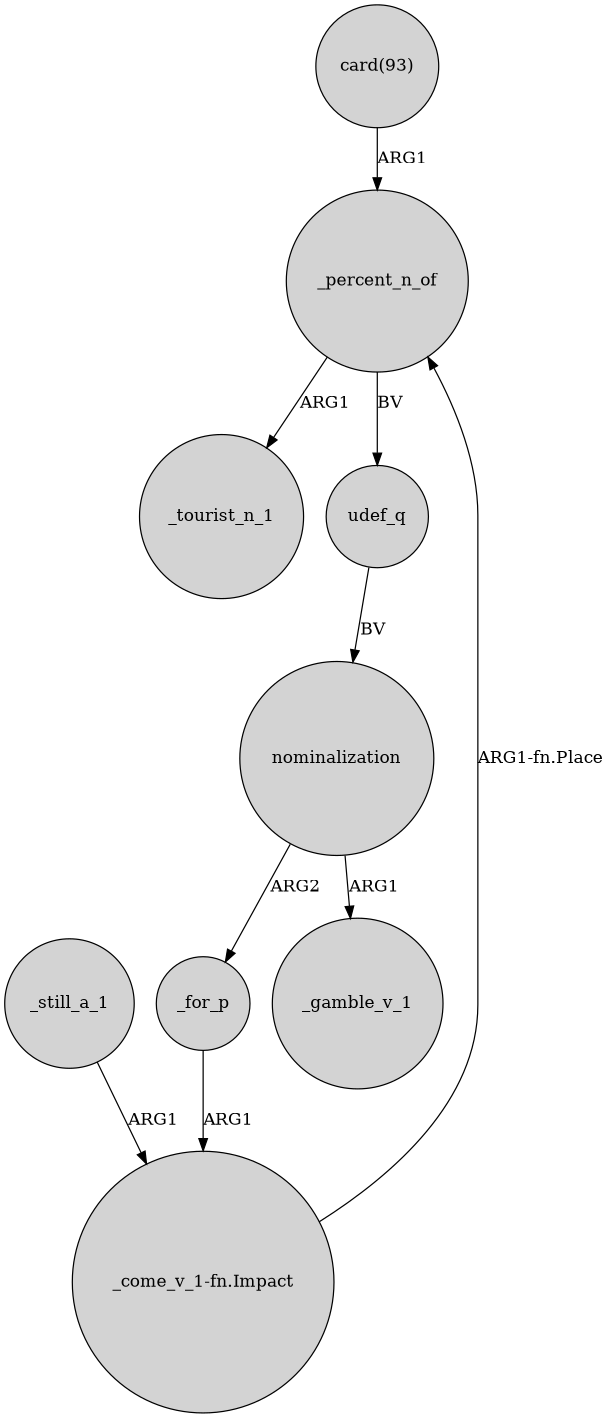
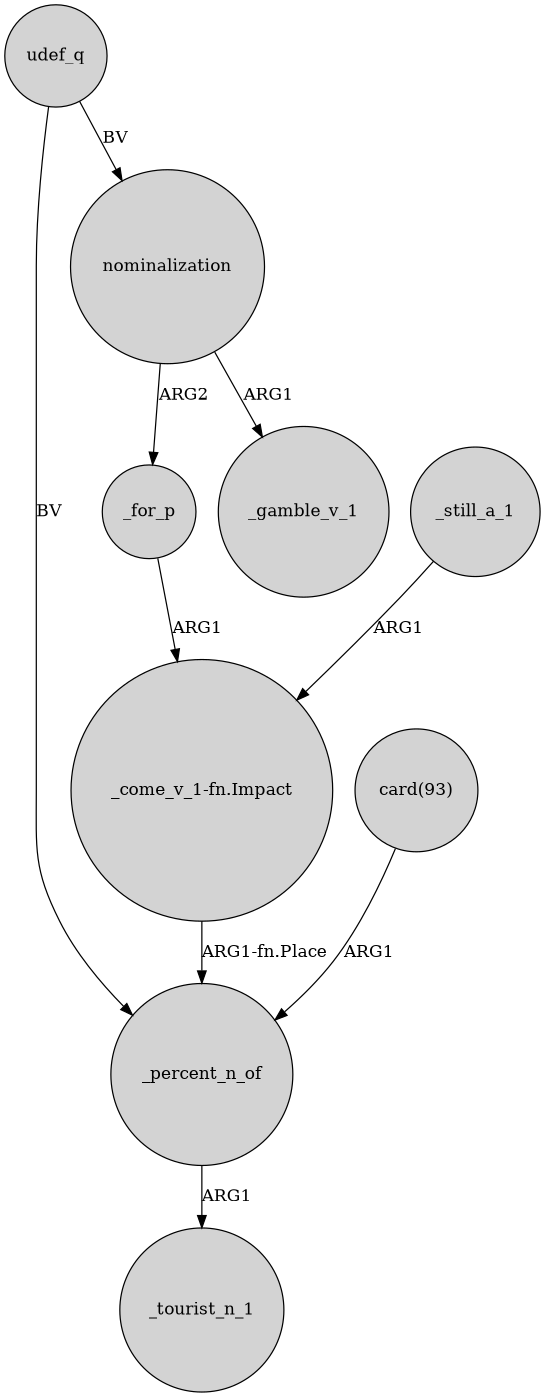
edge "_percent_n_of" -> "udef_q": reversed
